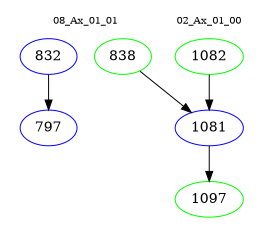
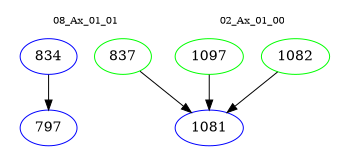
node "832": label "832" -> "834"
node "838": label "838" -> "837"
edge "1081" -> "1097": reversed
